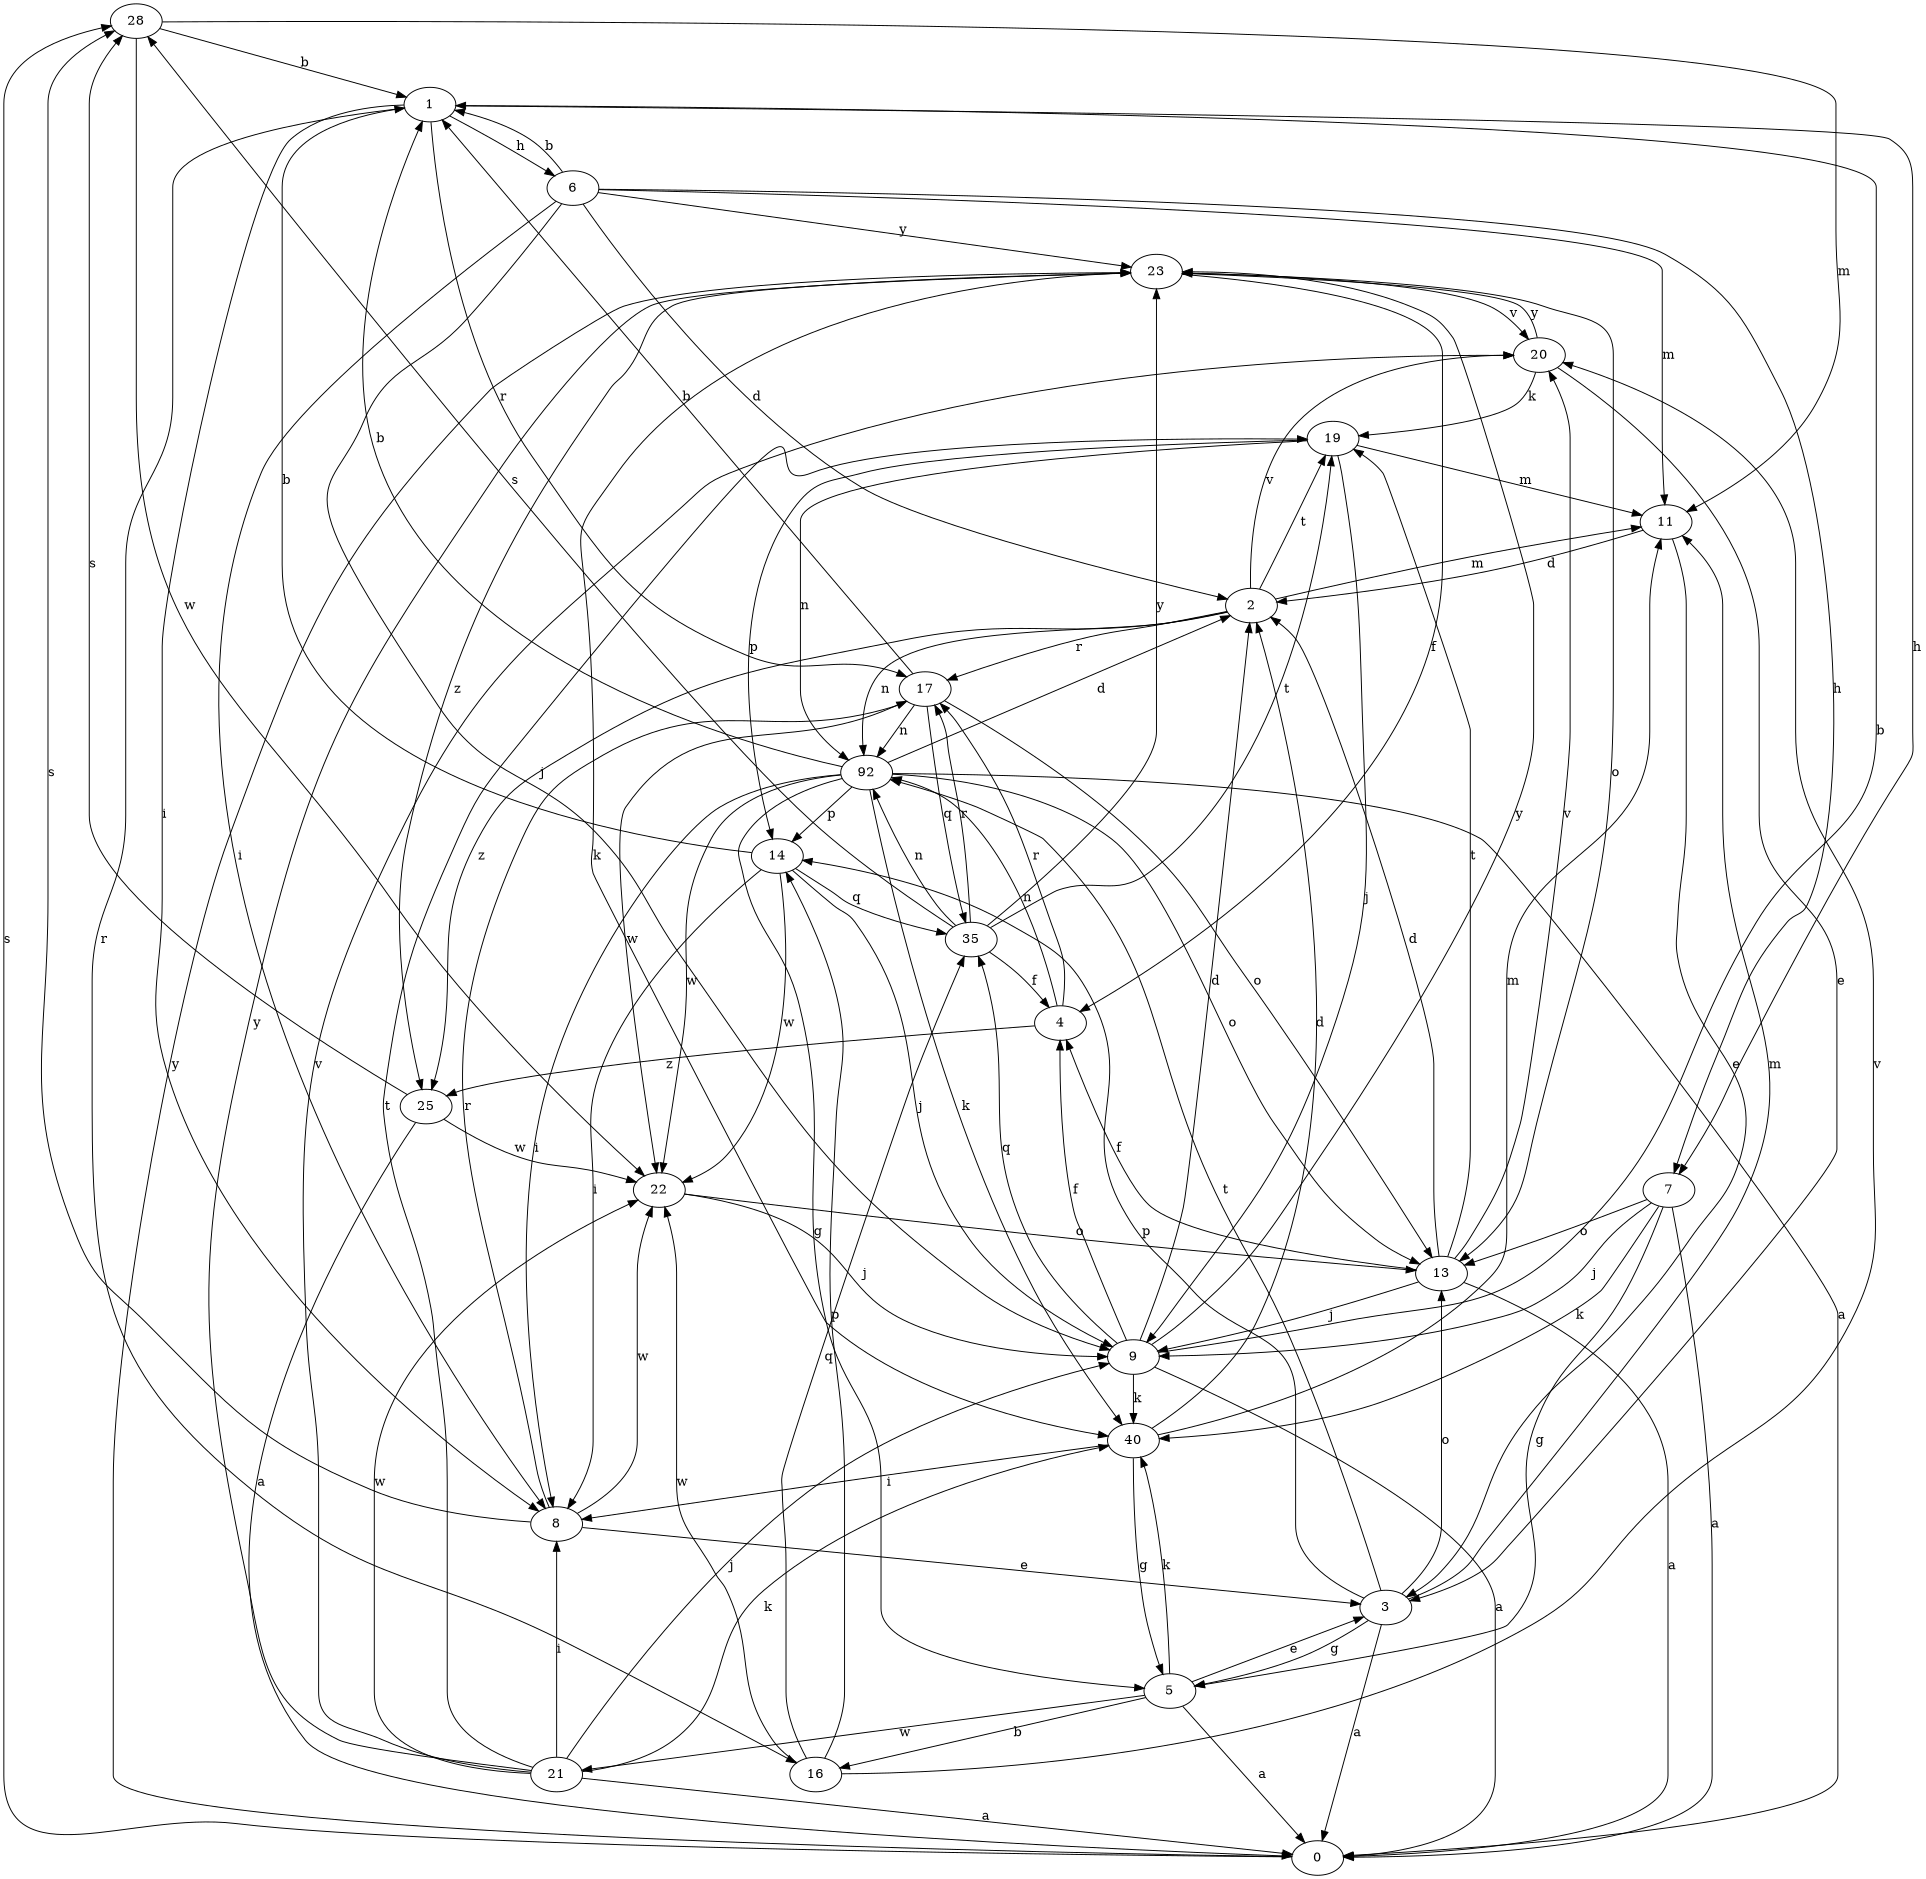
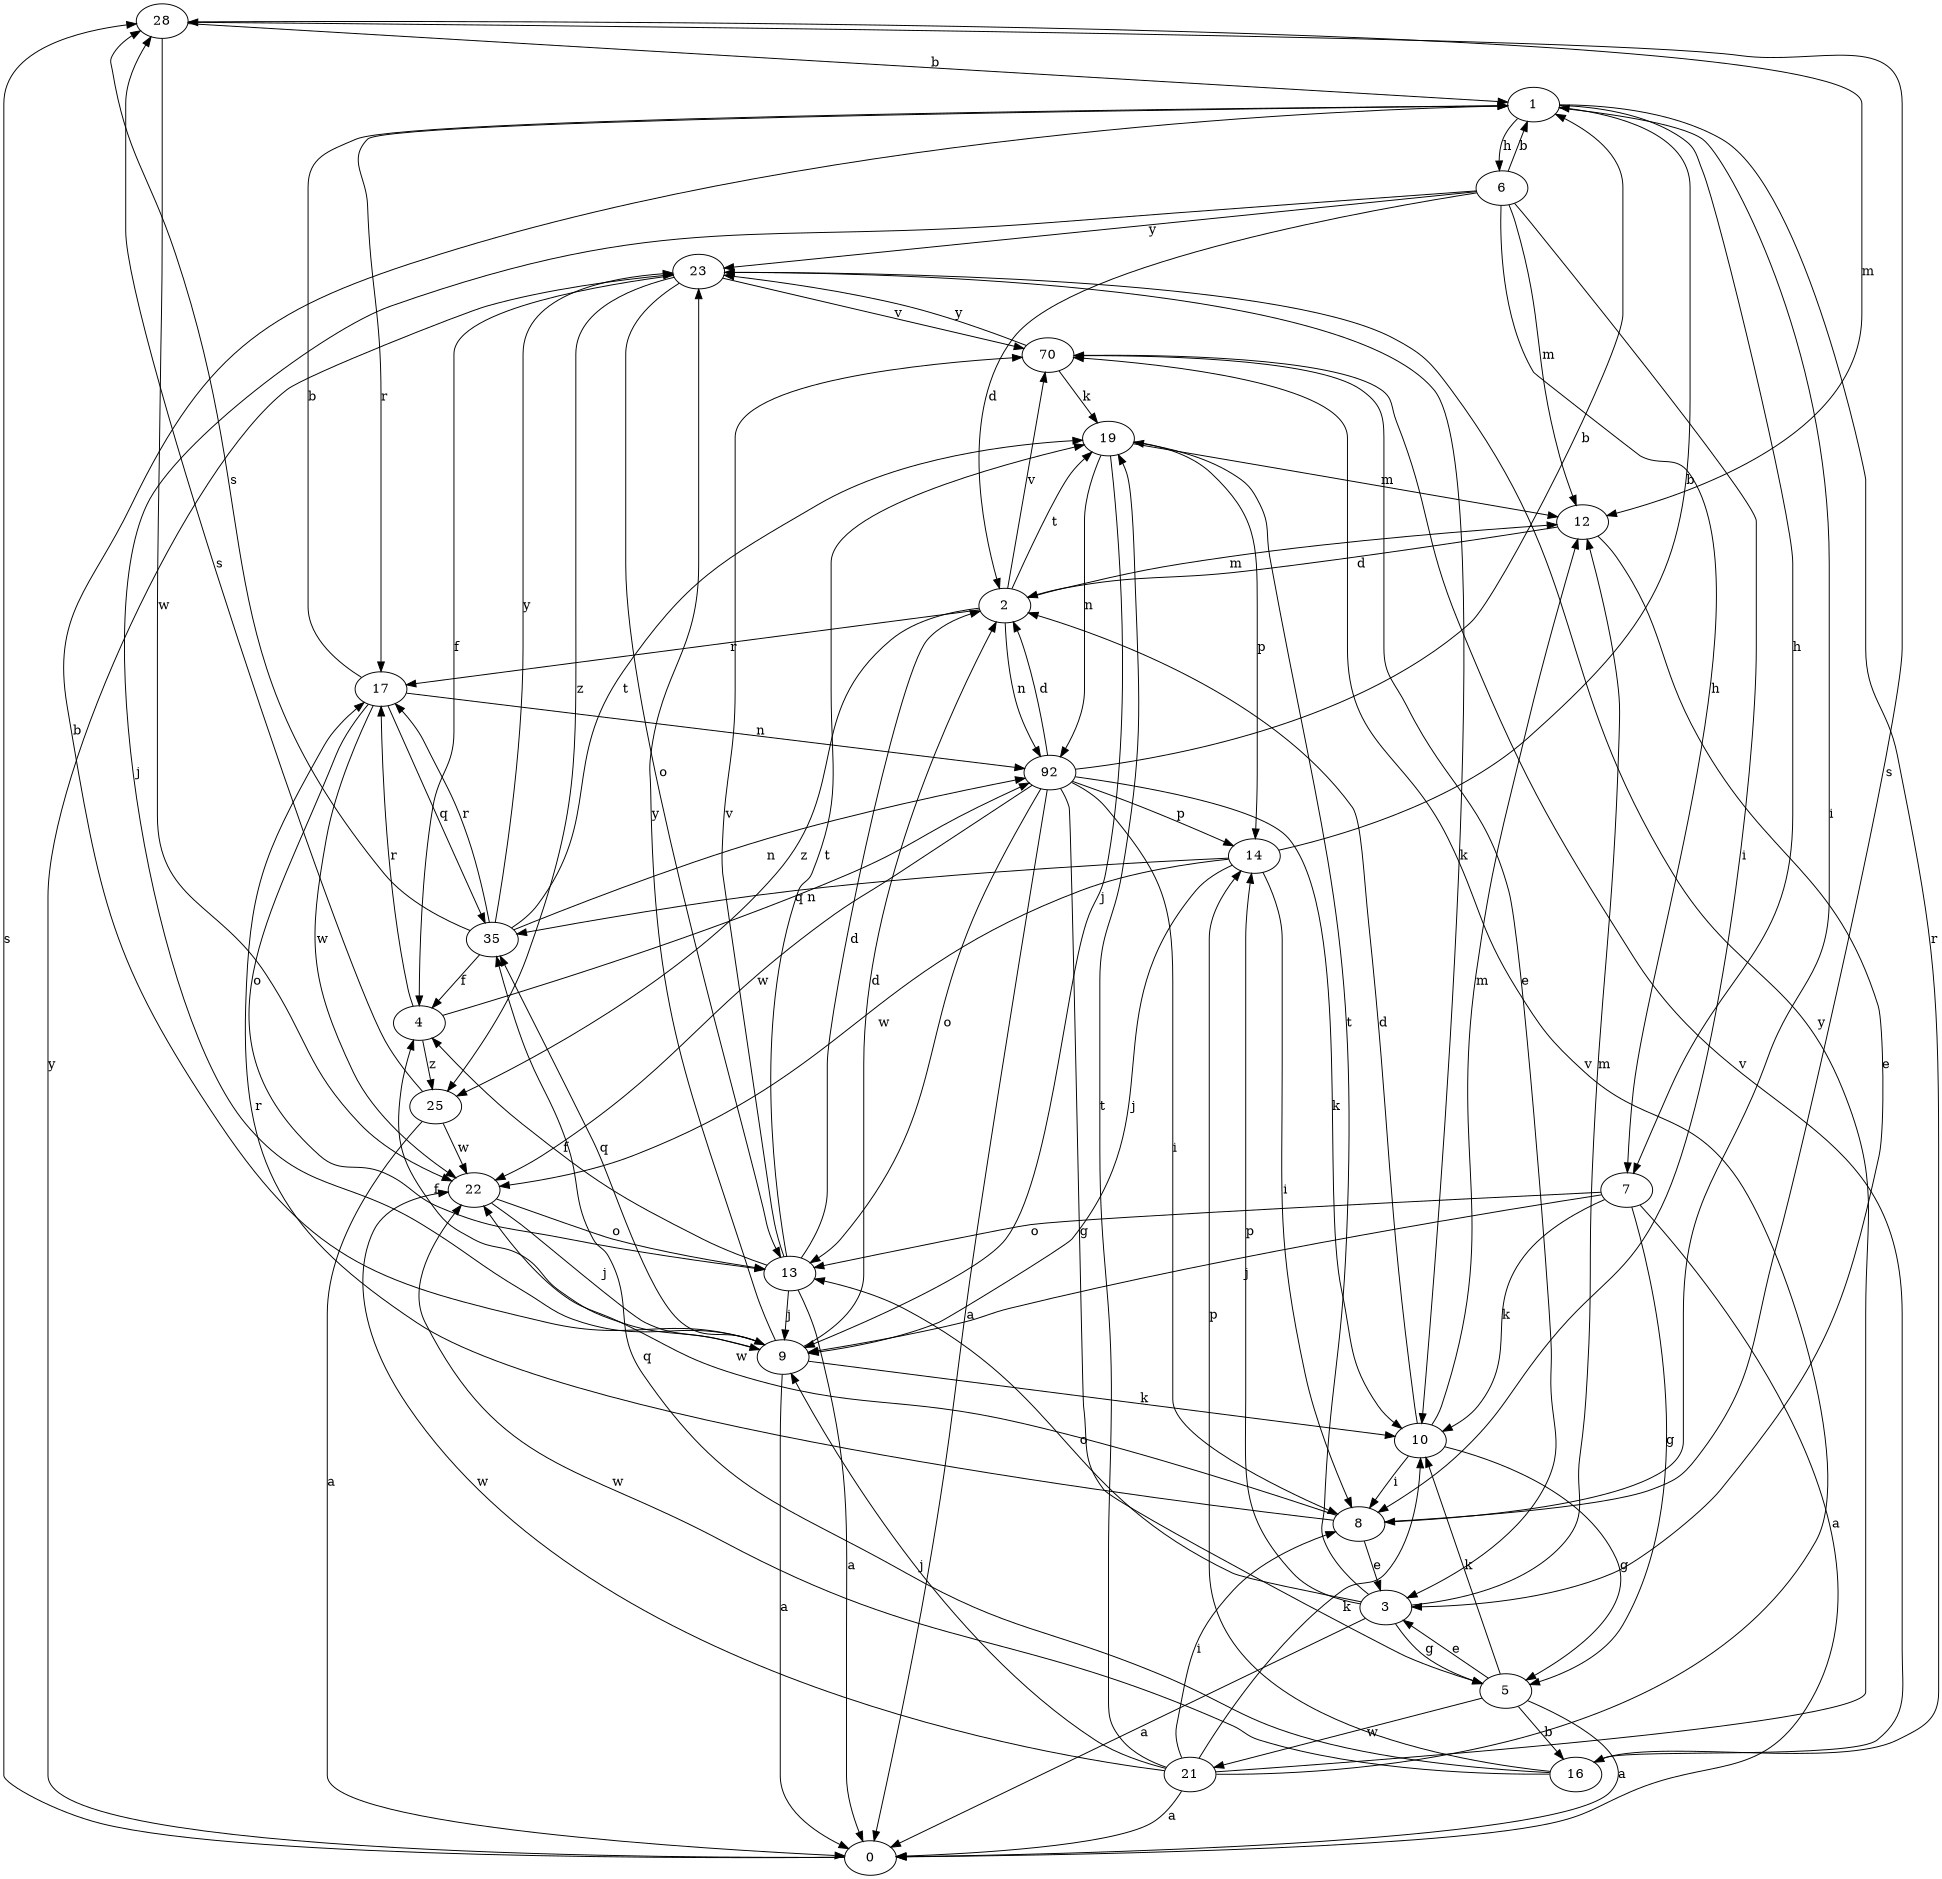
node "20": label "20" -> "70"
node "11": label "11" -> "12"
edge "3" -> "92": now "3" -> "19"
node "40": label "40" -> "10"
